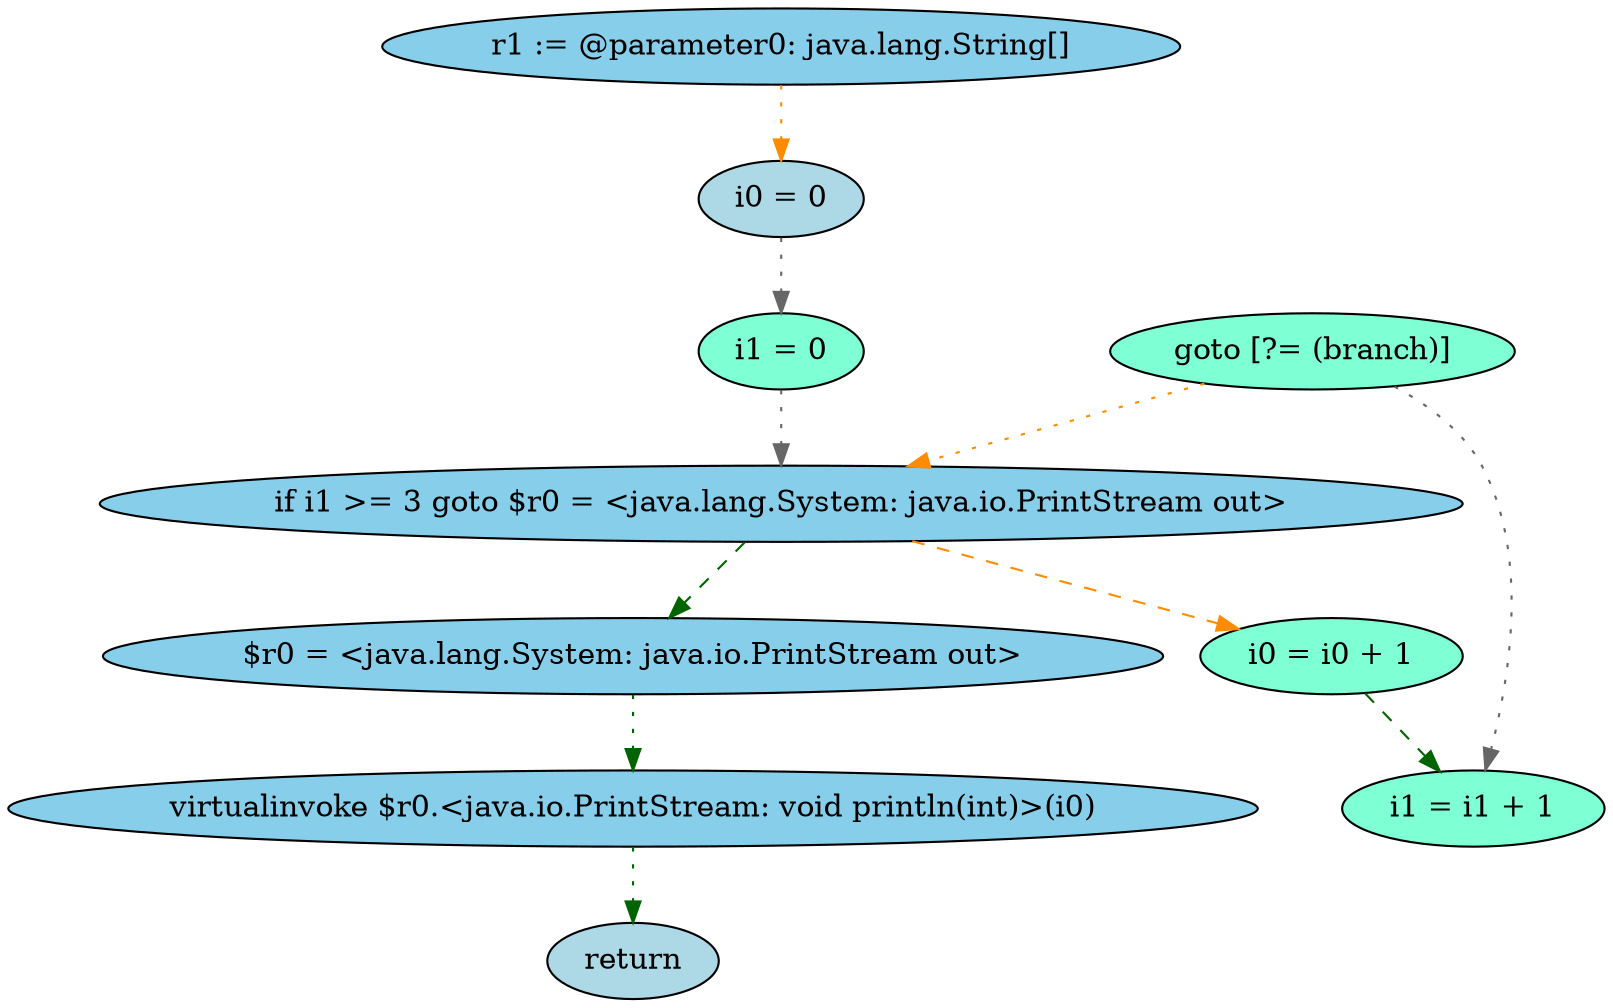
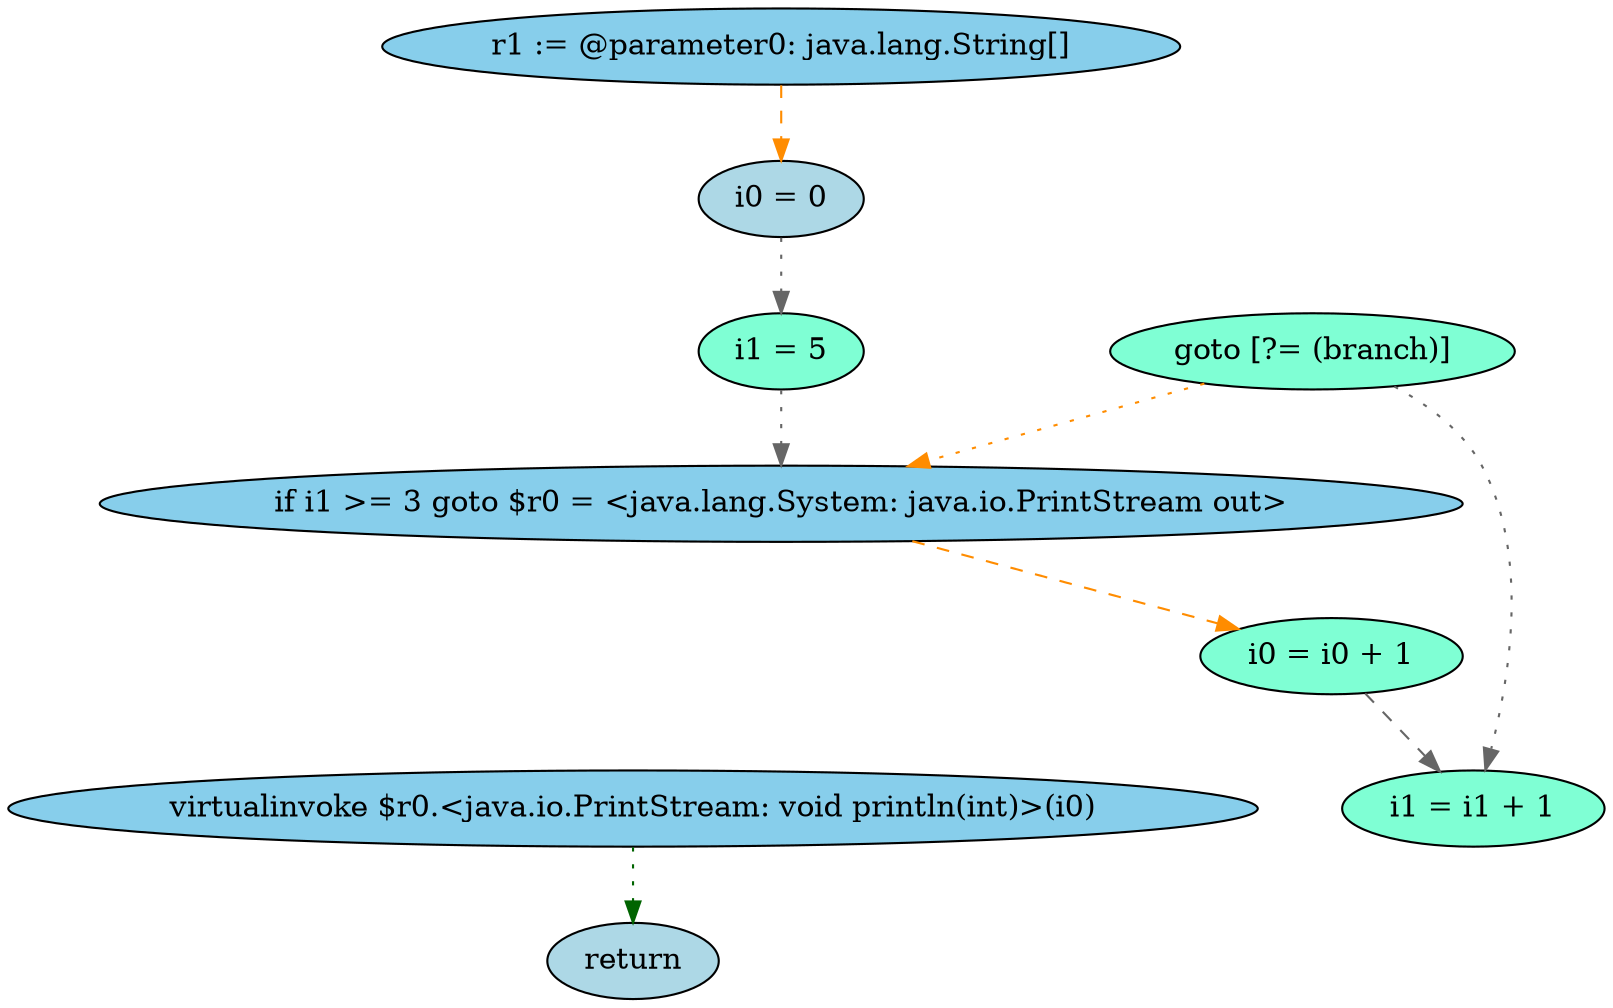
edge "r1 := @parameter0: java.lang.String[]" -> "i0 = 0": style dotted -> dashed
node "i1 = 0": label "i1 = 0" -> "i1 = 5"
node "$r0 = <java.lang.System: java.io.PrintStream out>": removed
edge "i0 = i0 + 1" -> "i1 = i1 + 1": color darkgreen -> gray40
